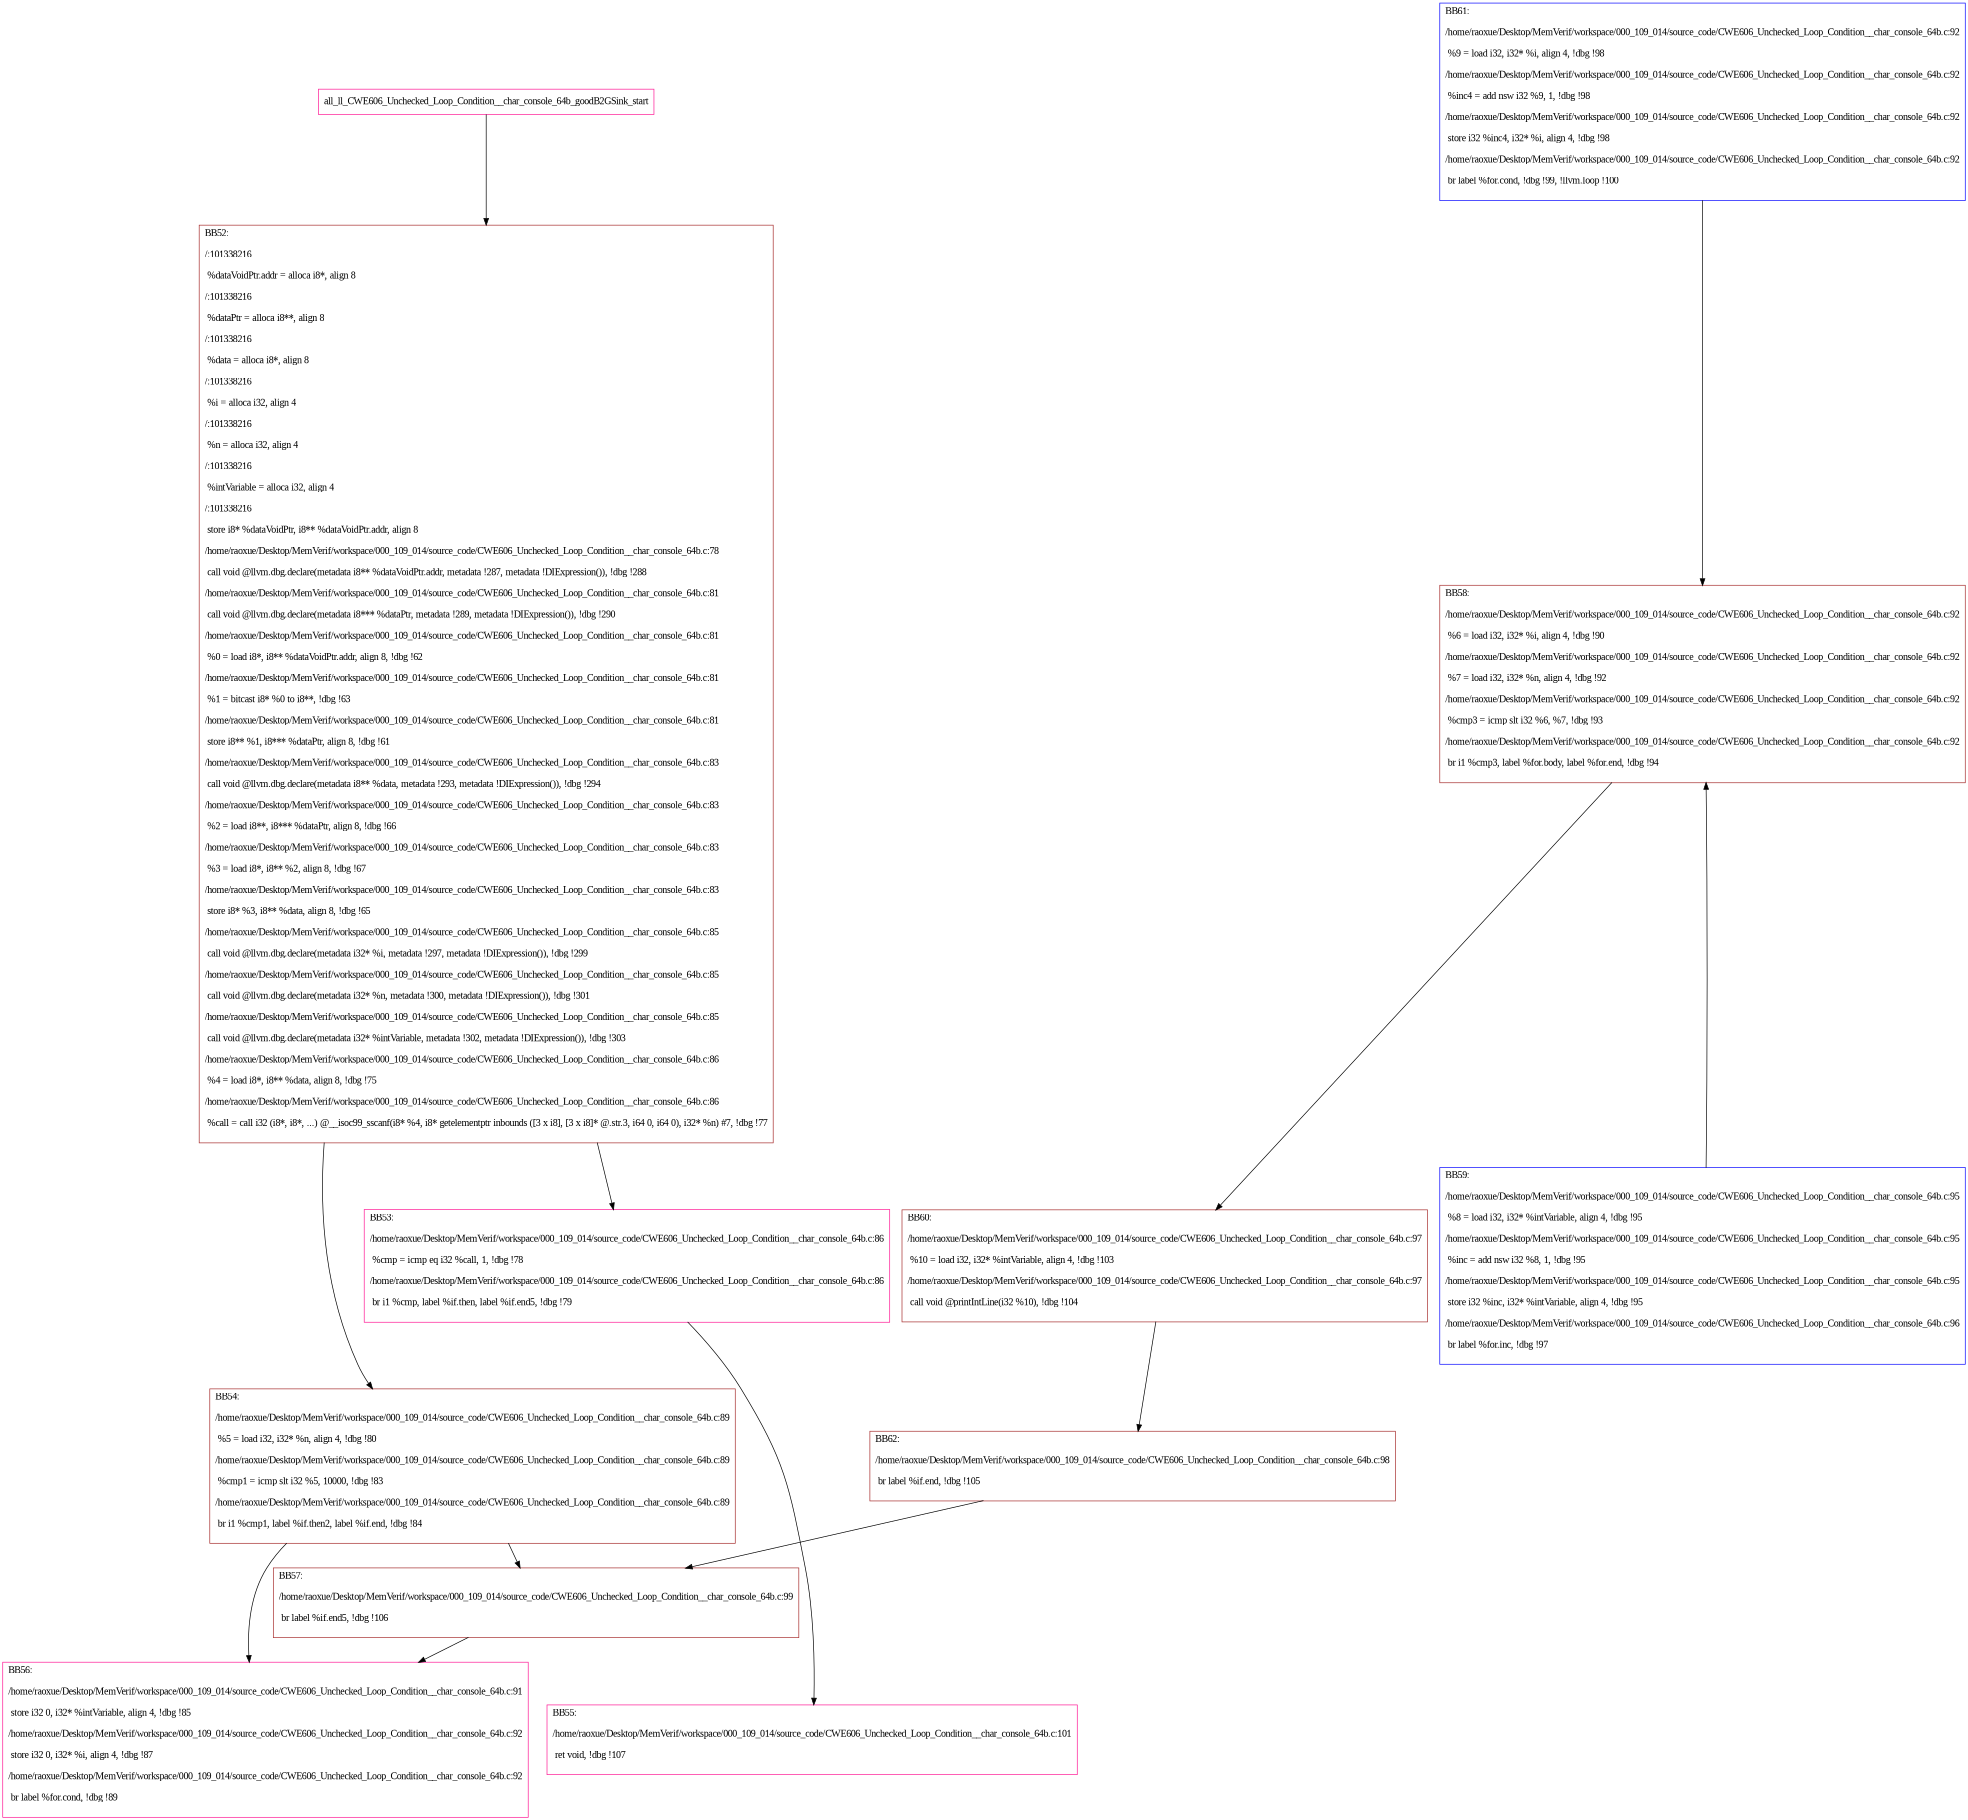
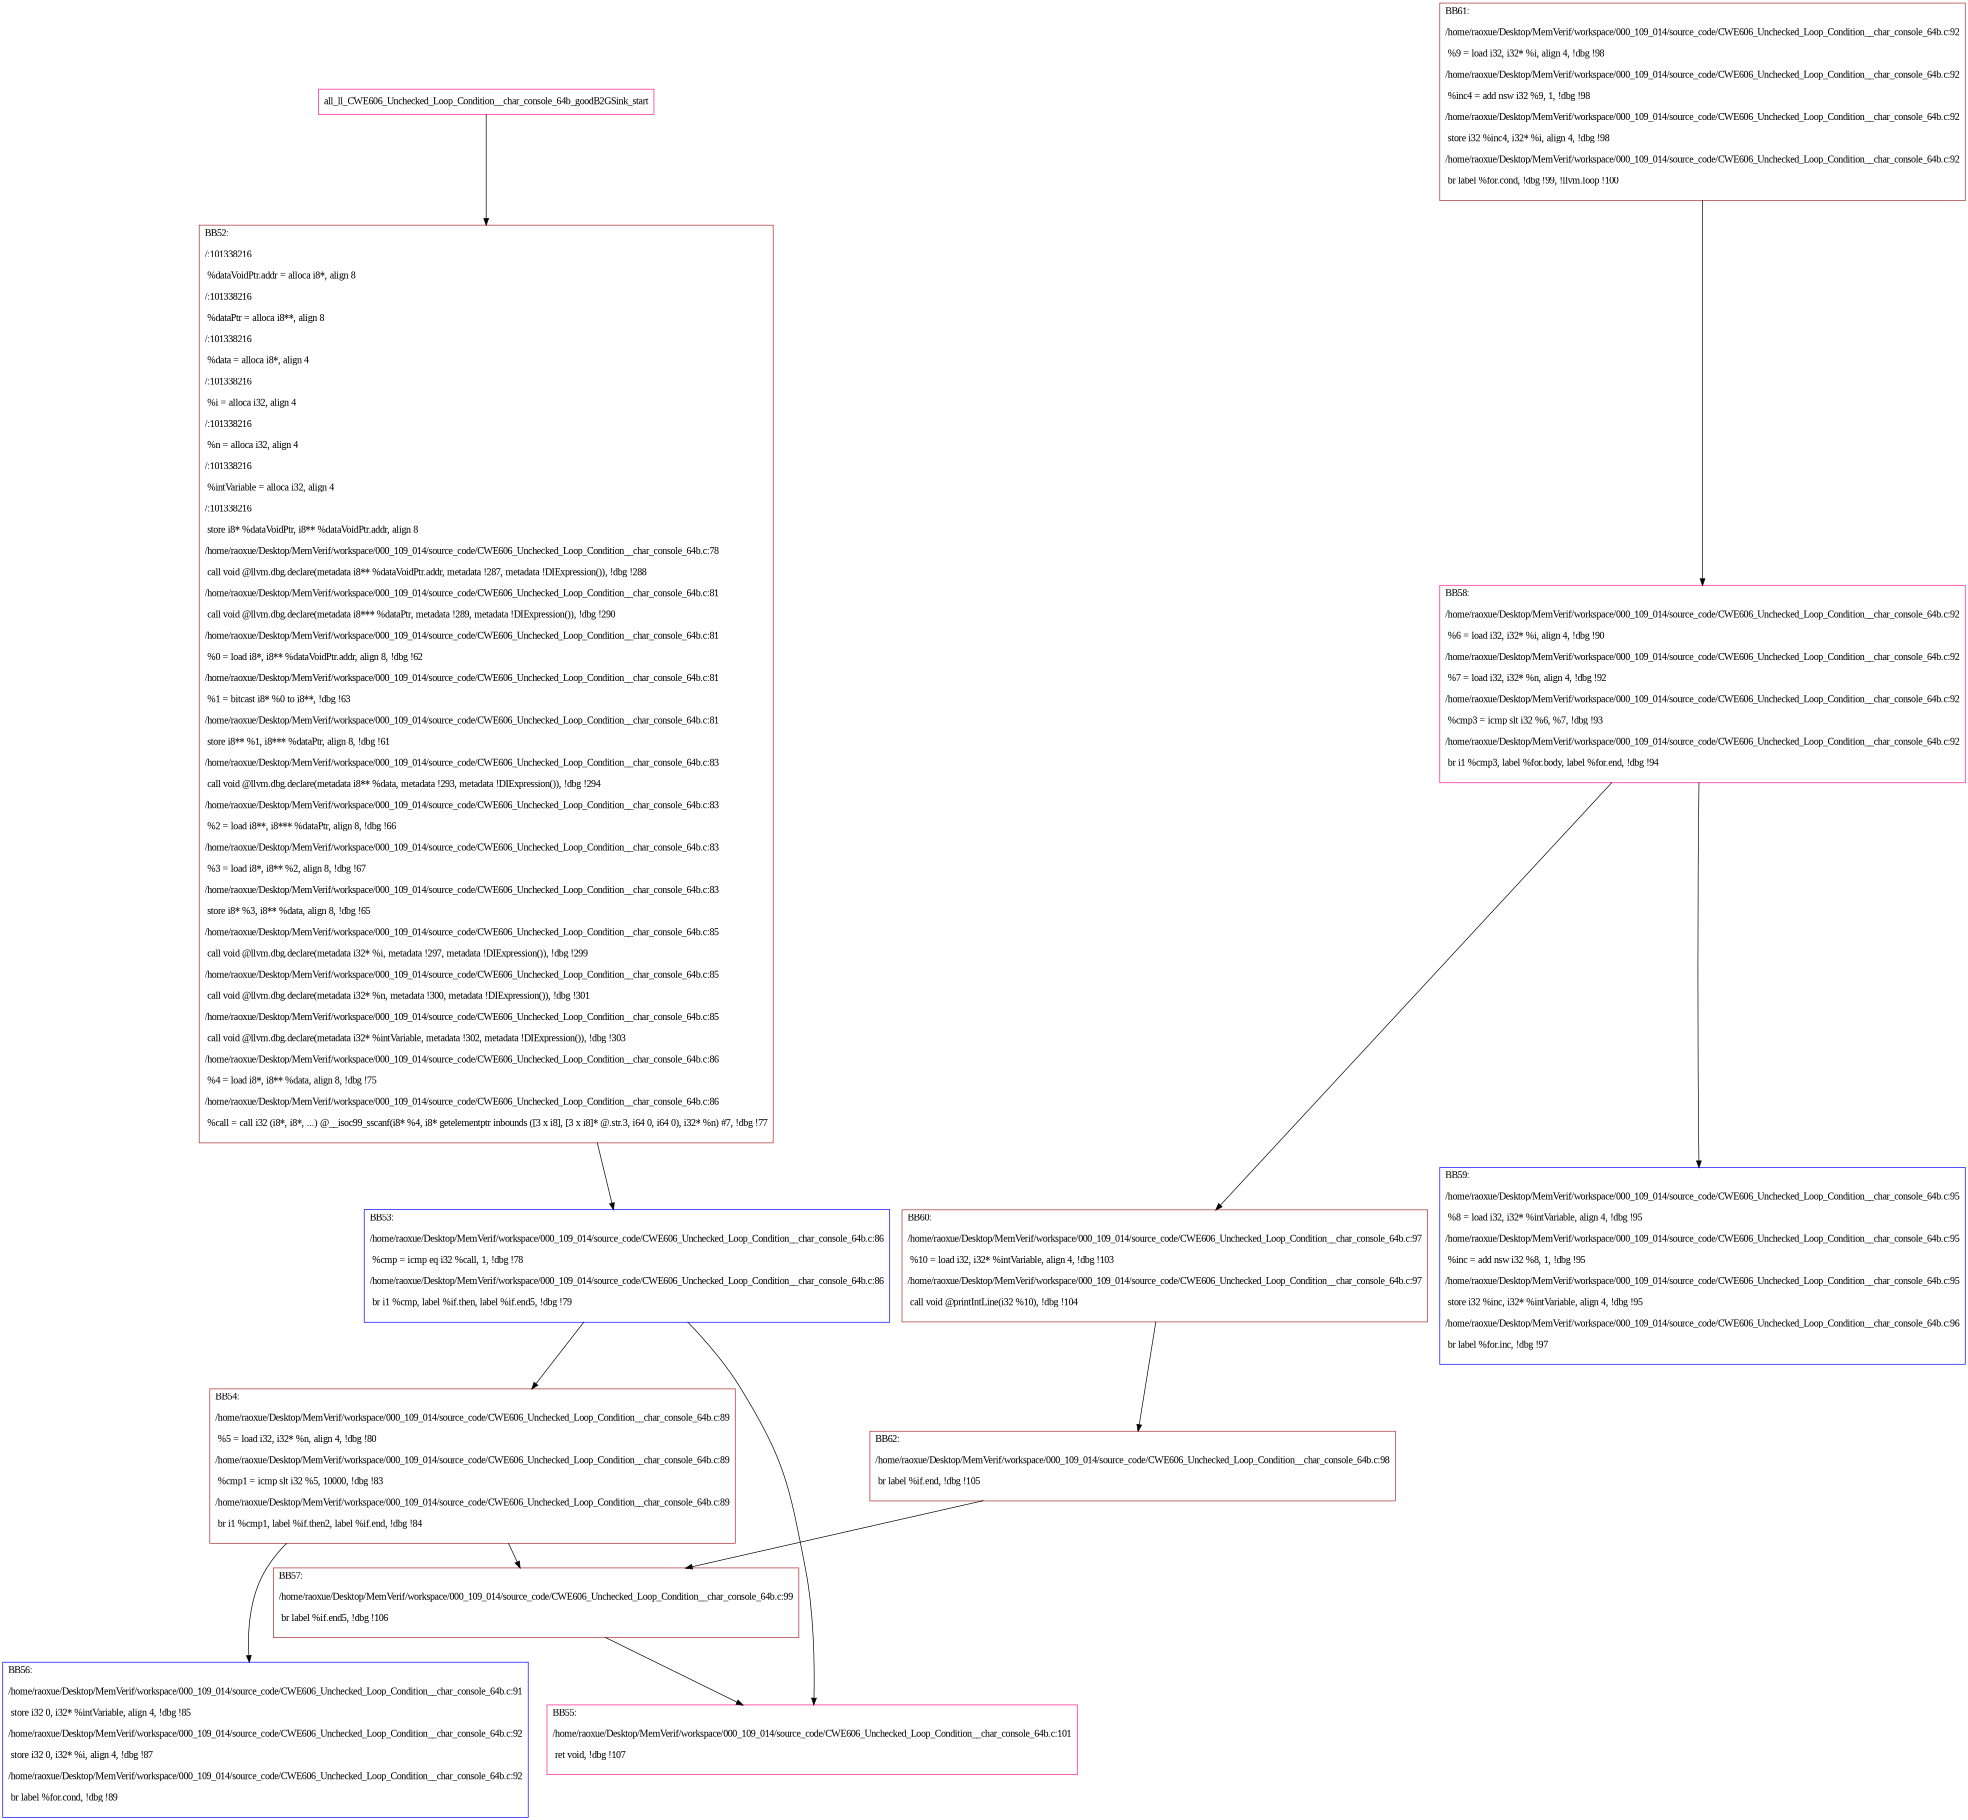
node "BB61:": color blue -> brown
node "BB52:": text "%data = alloca i8*, align 8" -> "%data = alloca i8*, align 4"
node "BB58:": color brown -> deeppink
edge "BB59:" -> "BB58:": reversed
edge "BB52:" -> "BB54:": now "BB53:" -> "BB54:"
node "BB53:": color deeppink -> blue
edge "BB57:" -> "BB56:": now "BB57:" -> "BB55:"
node "BB56:": color deeppink -> blue
